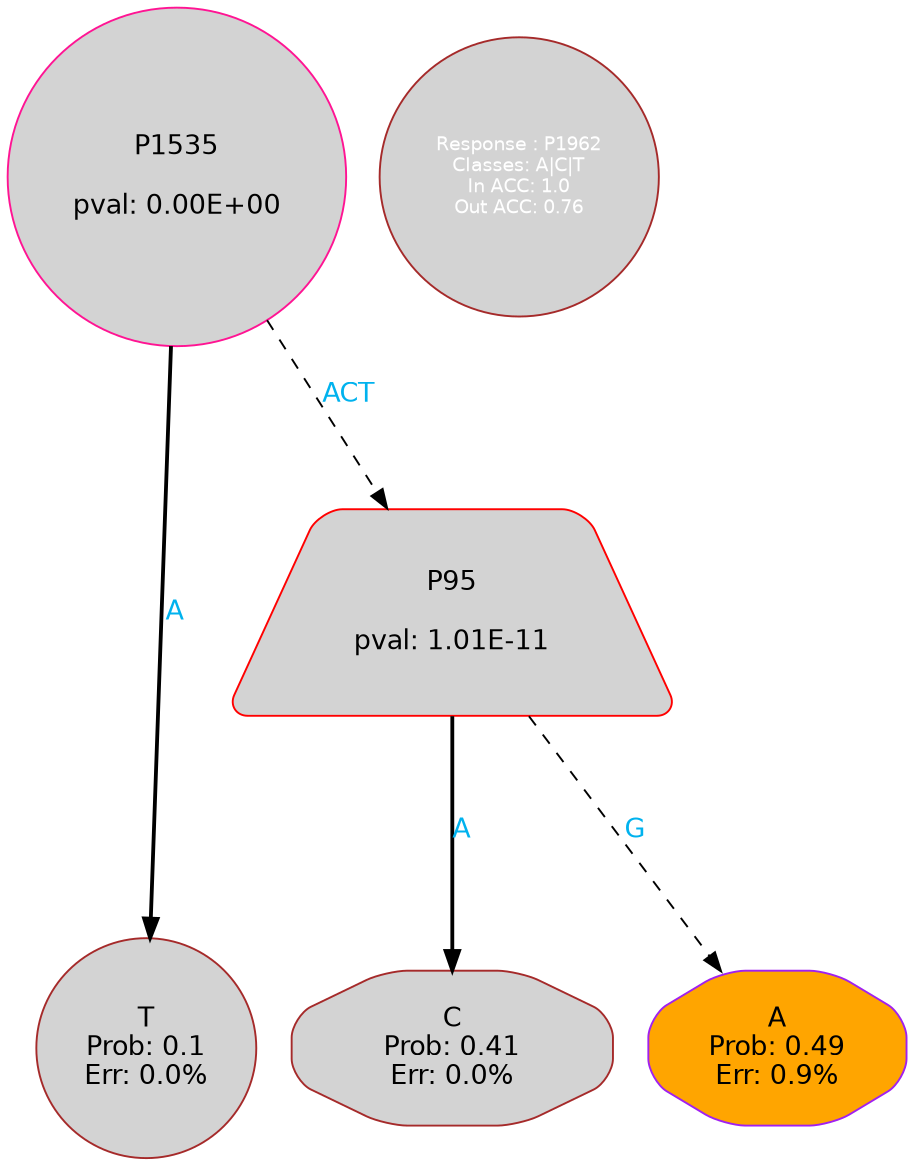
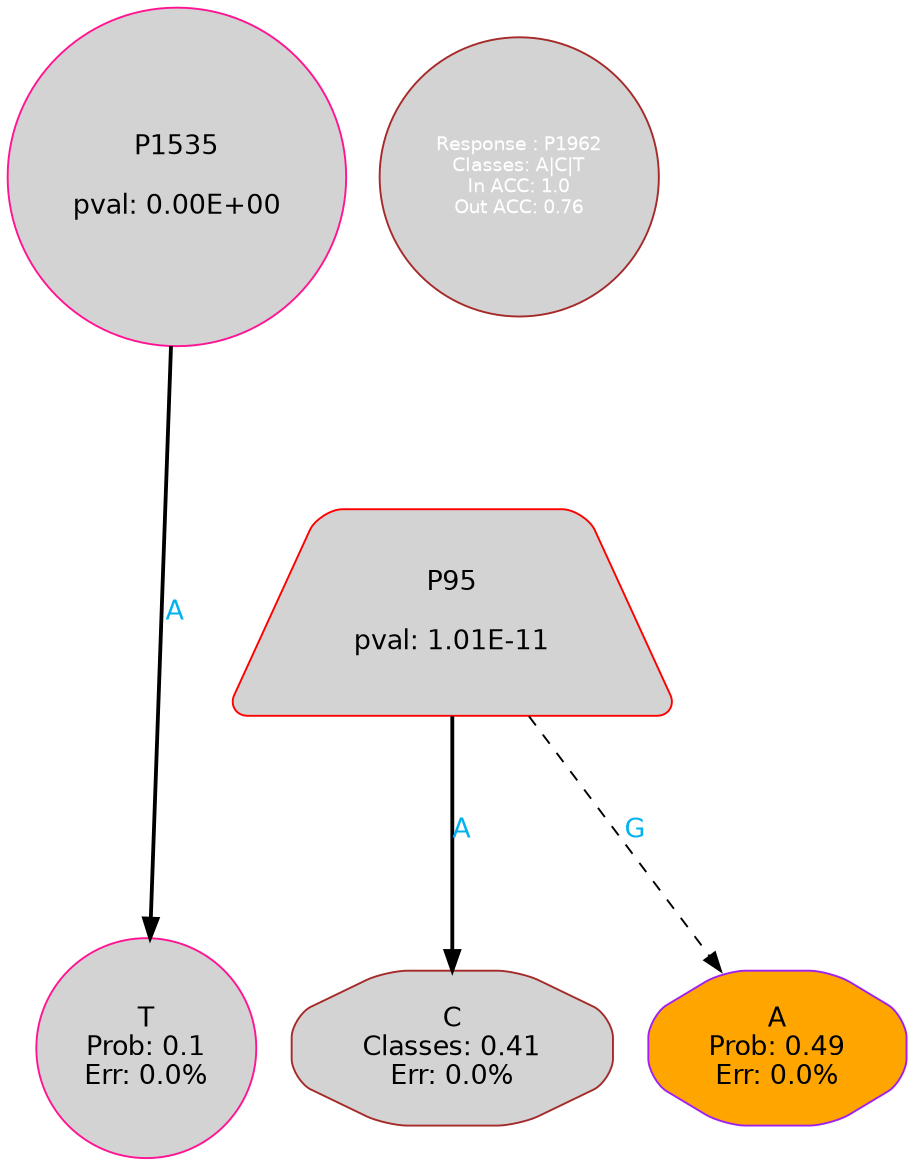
edge "P1535 pval: 0.00E+00" -> "P95 pval: 1.01E-11": removed, label "ACT"
node "T Prob: 0.1 Err: 0.0%": color brown -> deeppink
node "C Prob: 0.41 Err: 0.0%": label "C Prob: 0.41 Err: 0.0%" -> "C Classes: 0.41 Err: 0.0%"
node "A Prob: 0.49 Err: 0.9%": label "A Prob: 0.49 Err: 0.9%" -> "A Prob: 0.49 Err: 0.0%"
